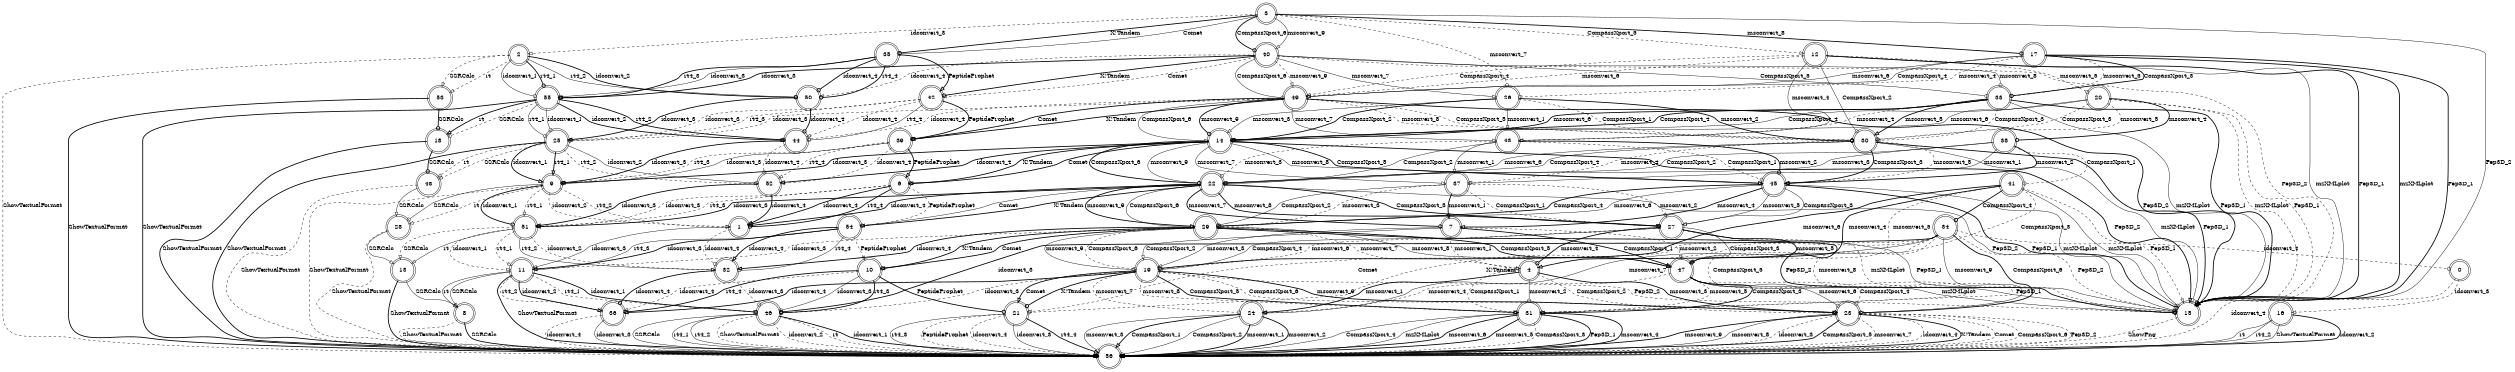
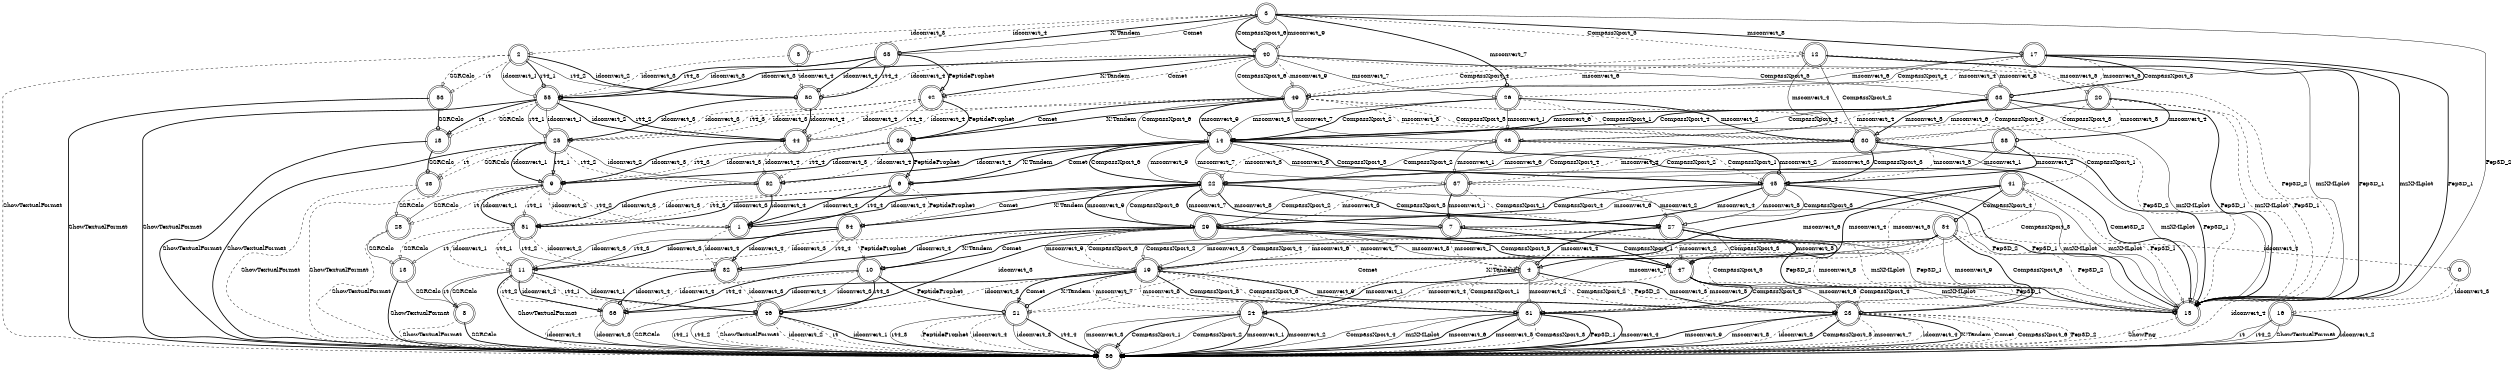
edge "3" -> "26": style dashed -> bold
node "5": added
edge "49" -> "15": style bold -> dashed
edge "14" -> "15": label "Pep3D_2" -> "Comet3D_2"
